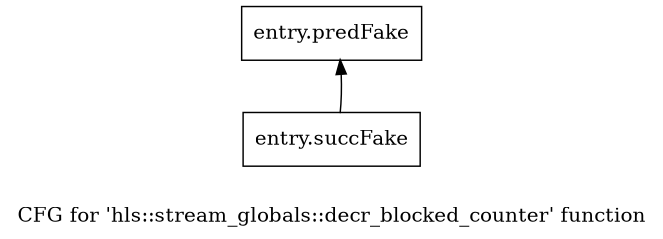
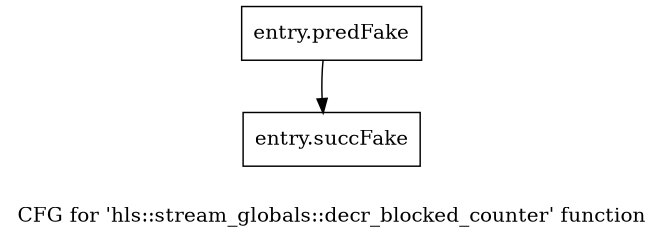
edge "entry.succFake" -> "entry.predFake": reversed
